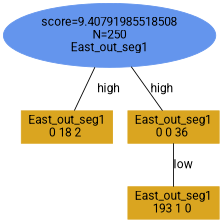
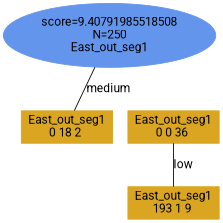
edge "score=9.40791985518508 N=250 East_out_seg1" -- "East_out_seg1 0 18 2": label "high" -> "medium"
edge "score=9.40791985518508 N=250 East_out_seg1" -- "East_out_seg1 0 0 36": removed, label "high"
node "East_out_seg1 193 1 0": label "East_out_seg1 193 1 0" -> "East_out_seg1 193 1 9"
